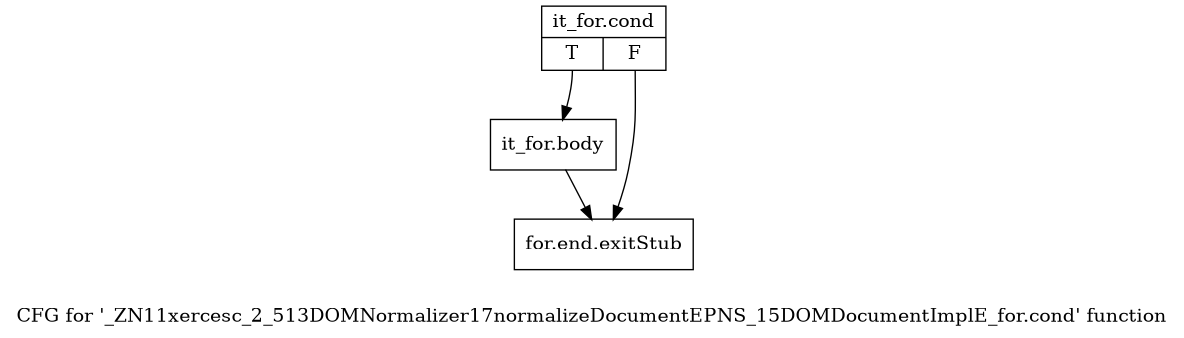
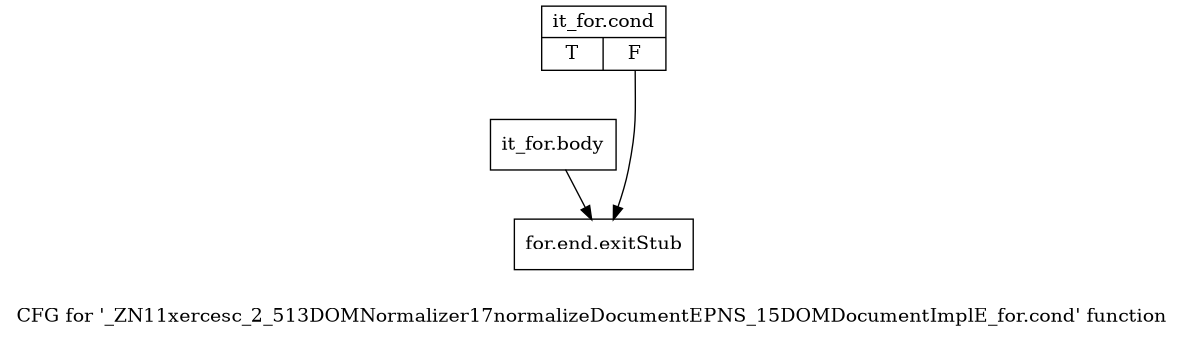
edge "it_for.cond" -> "it_for.body": removed
